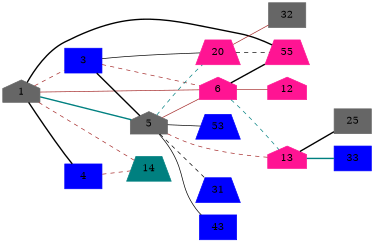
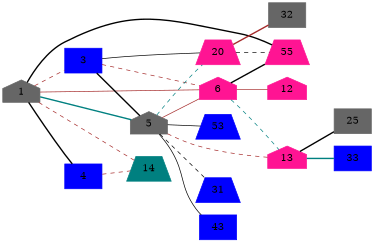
edge "32" -- "20": style solid -> bold
